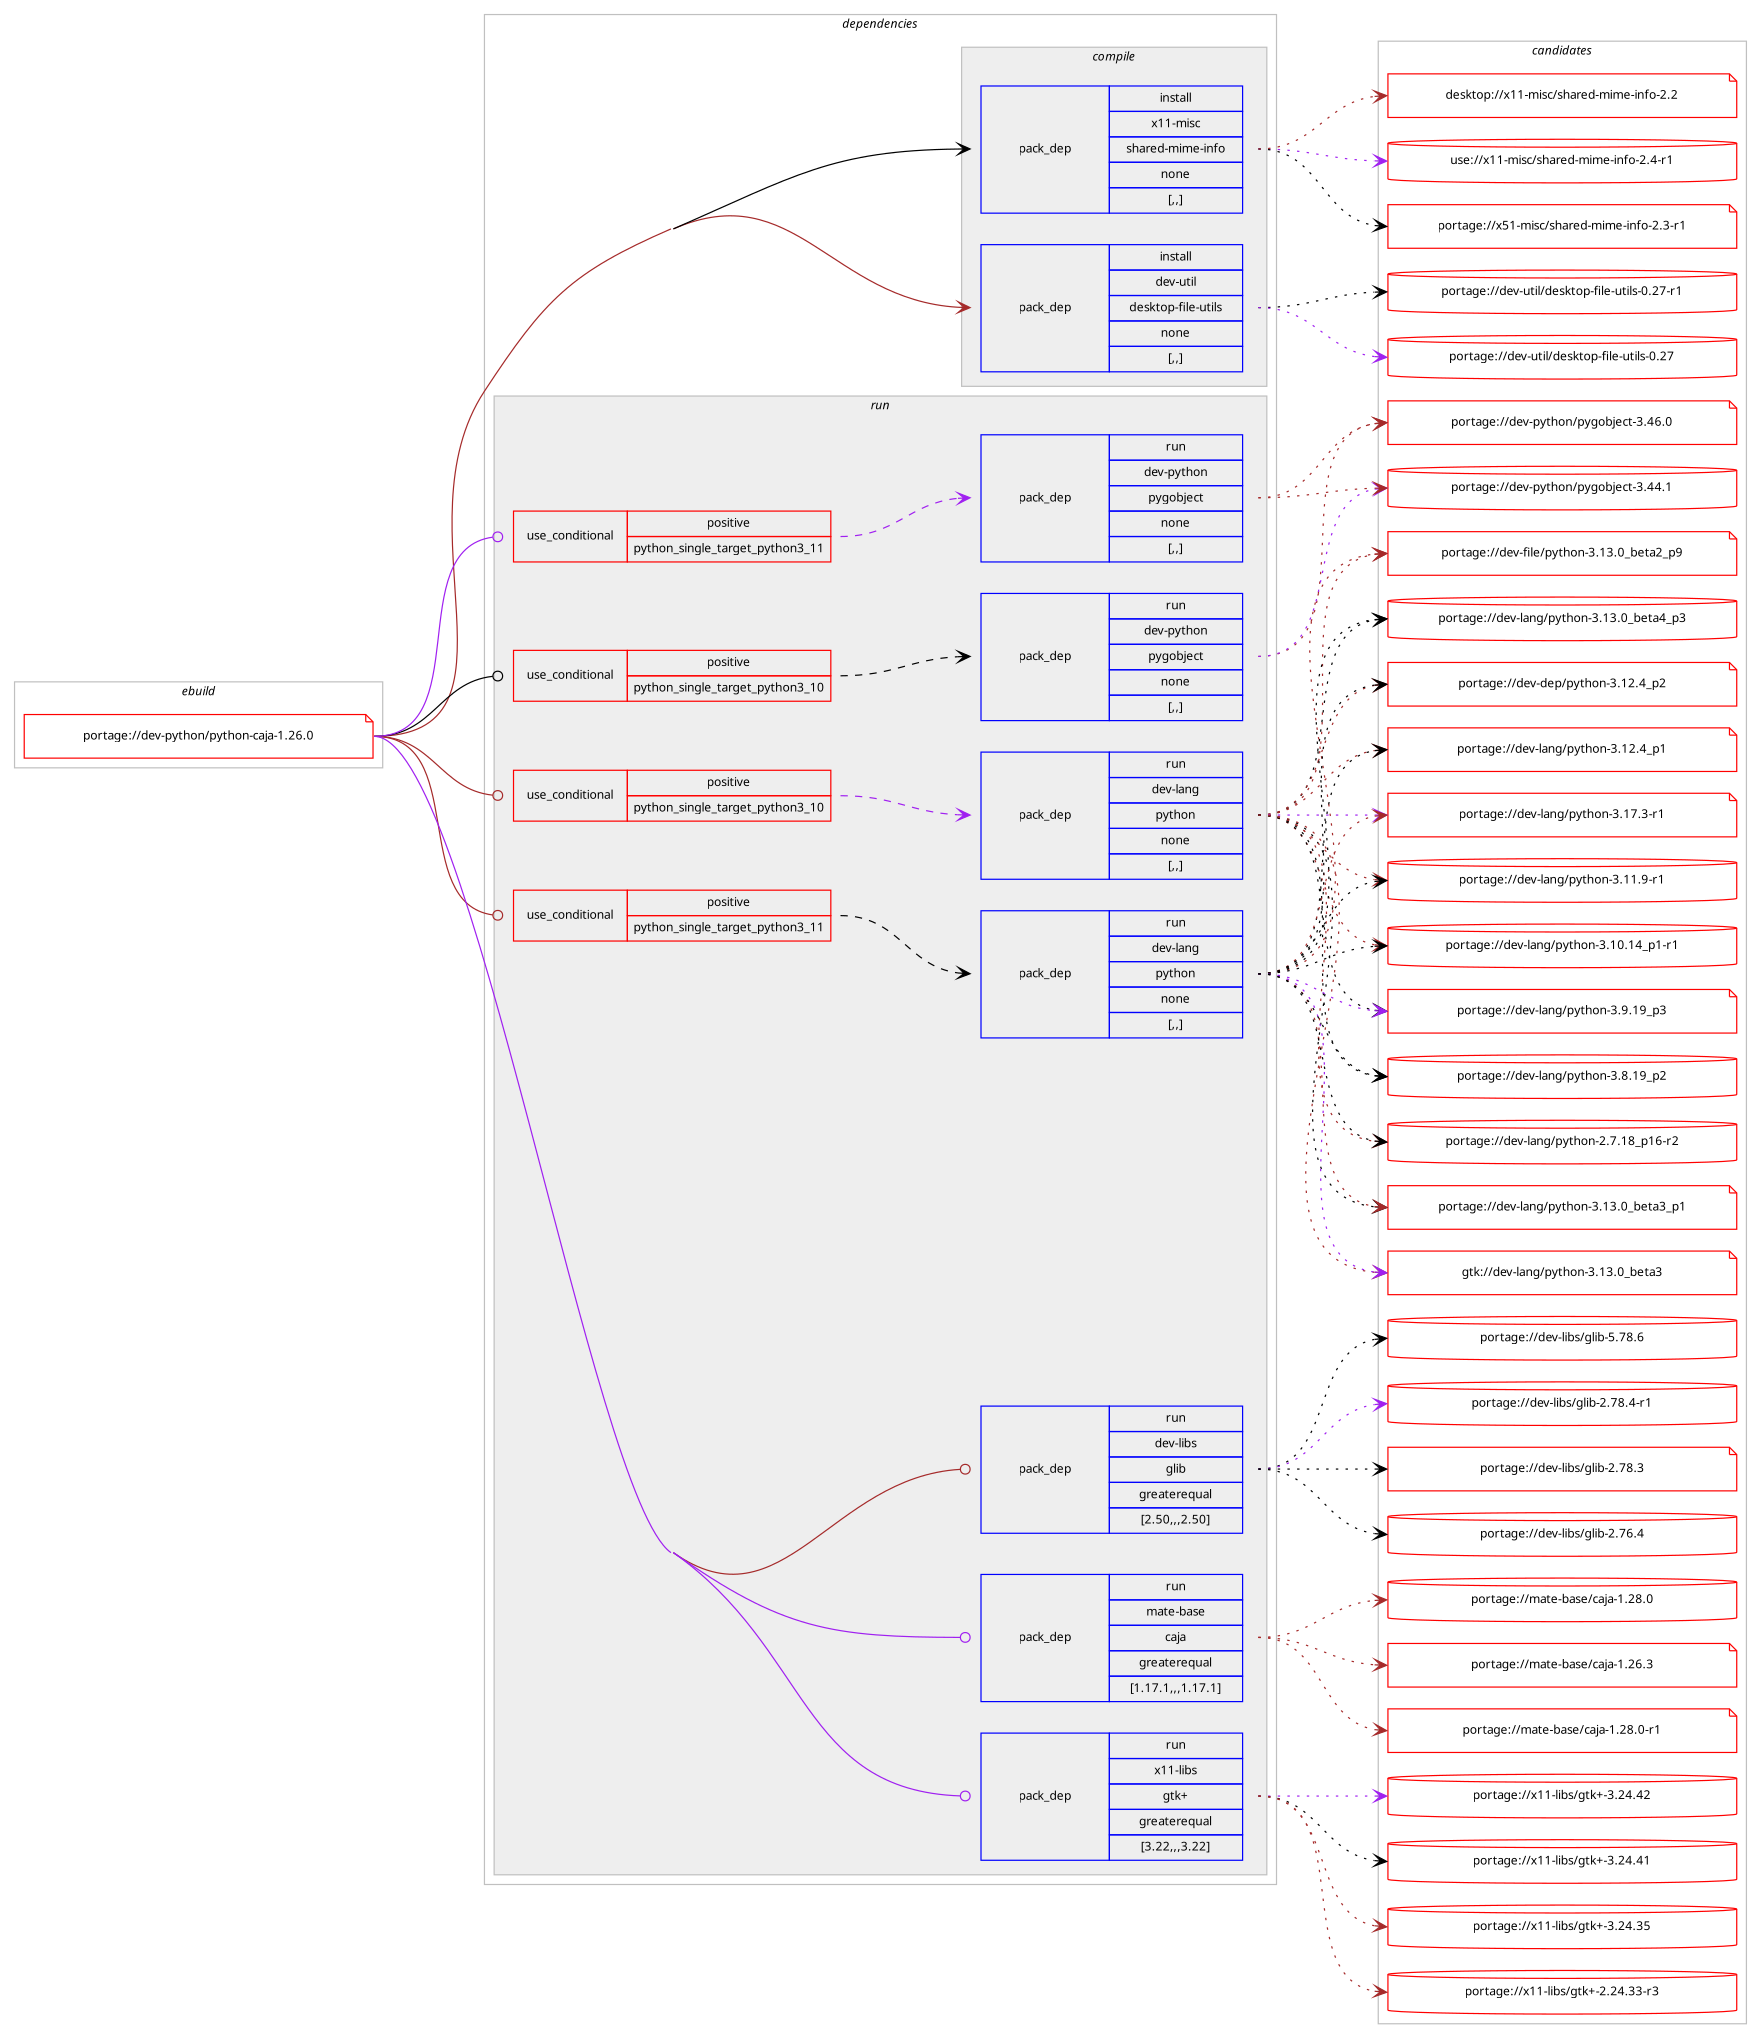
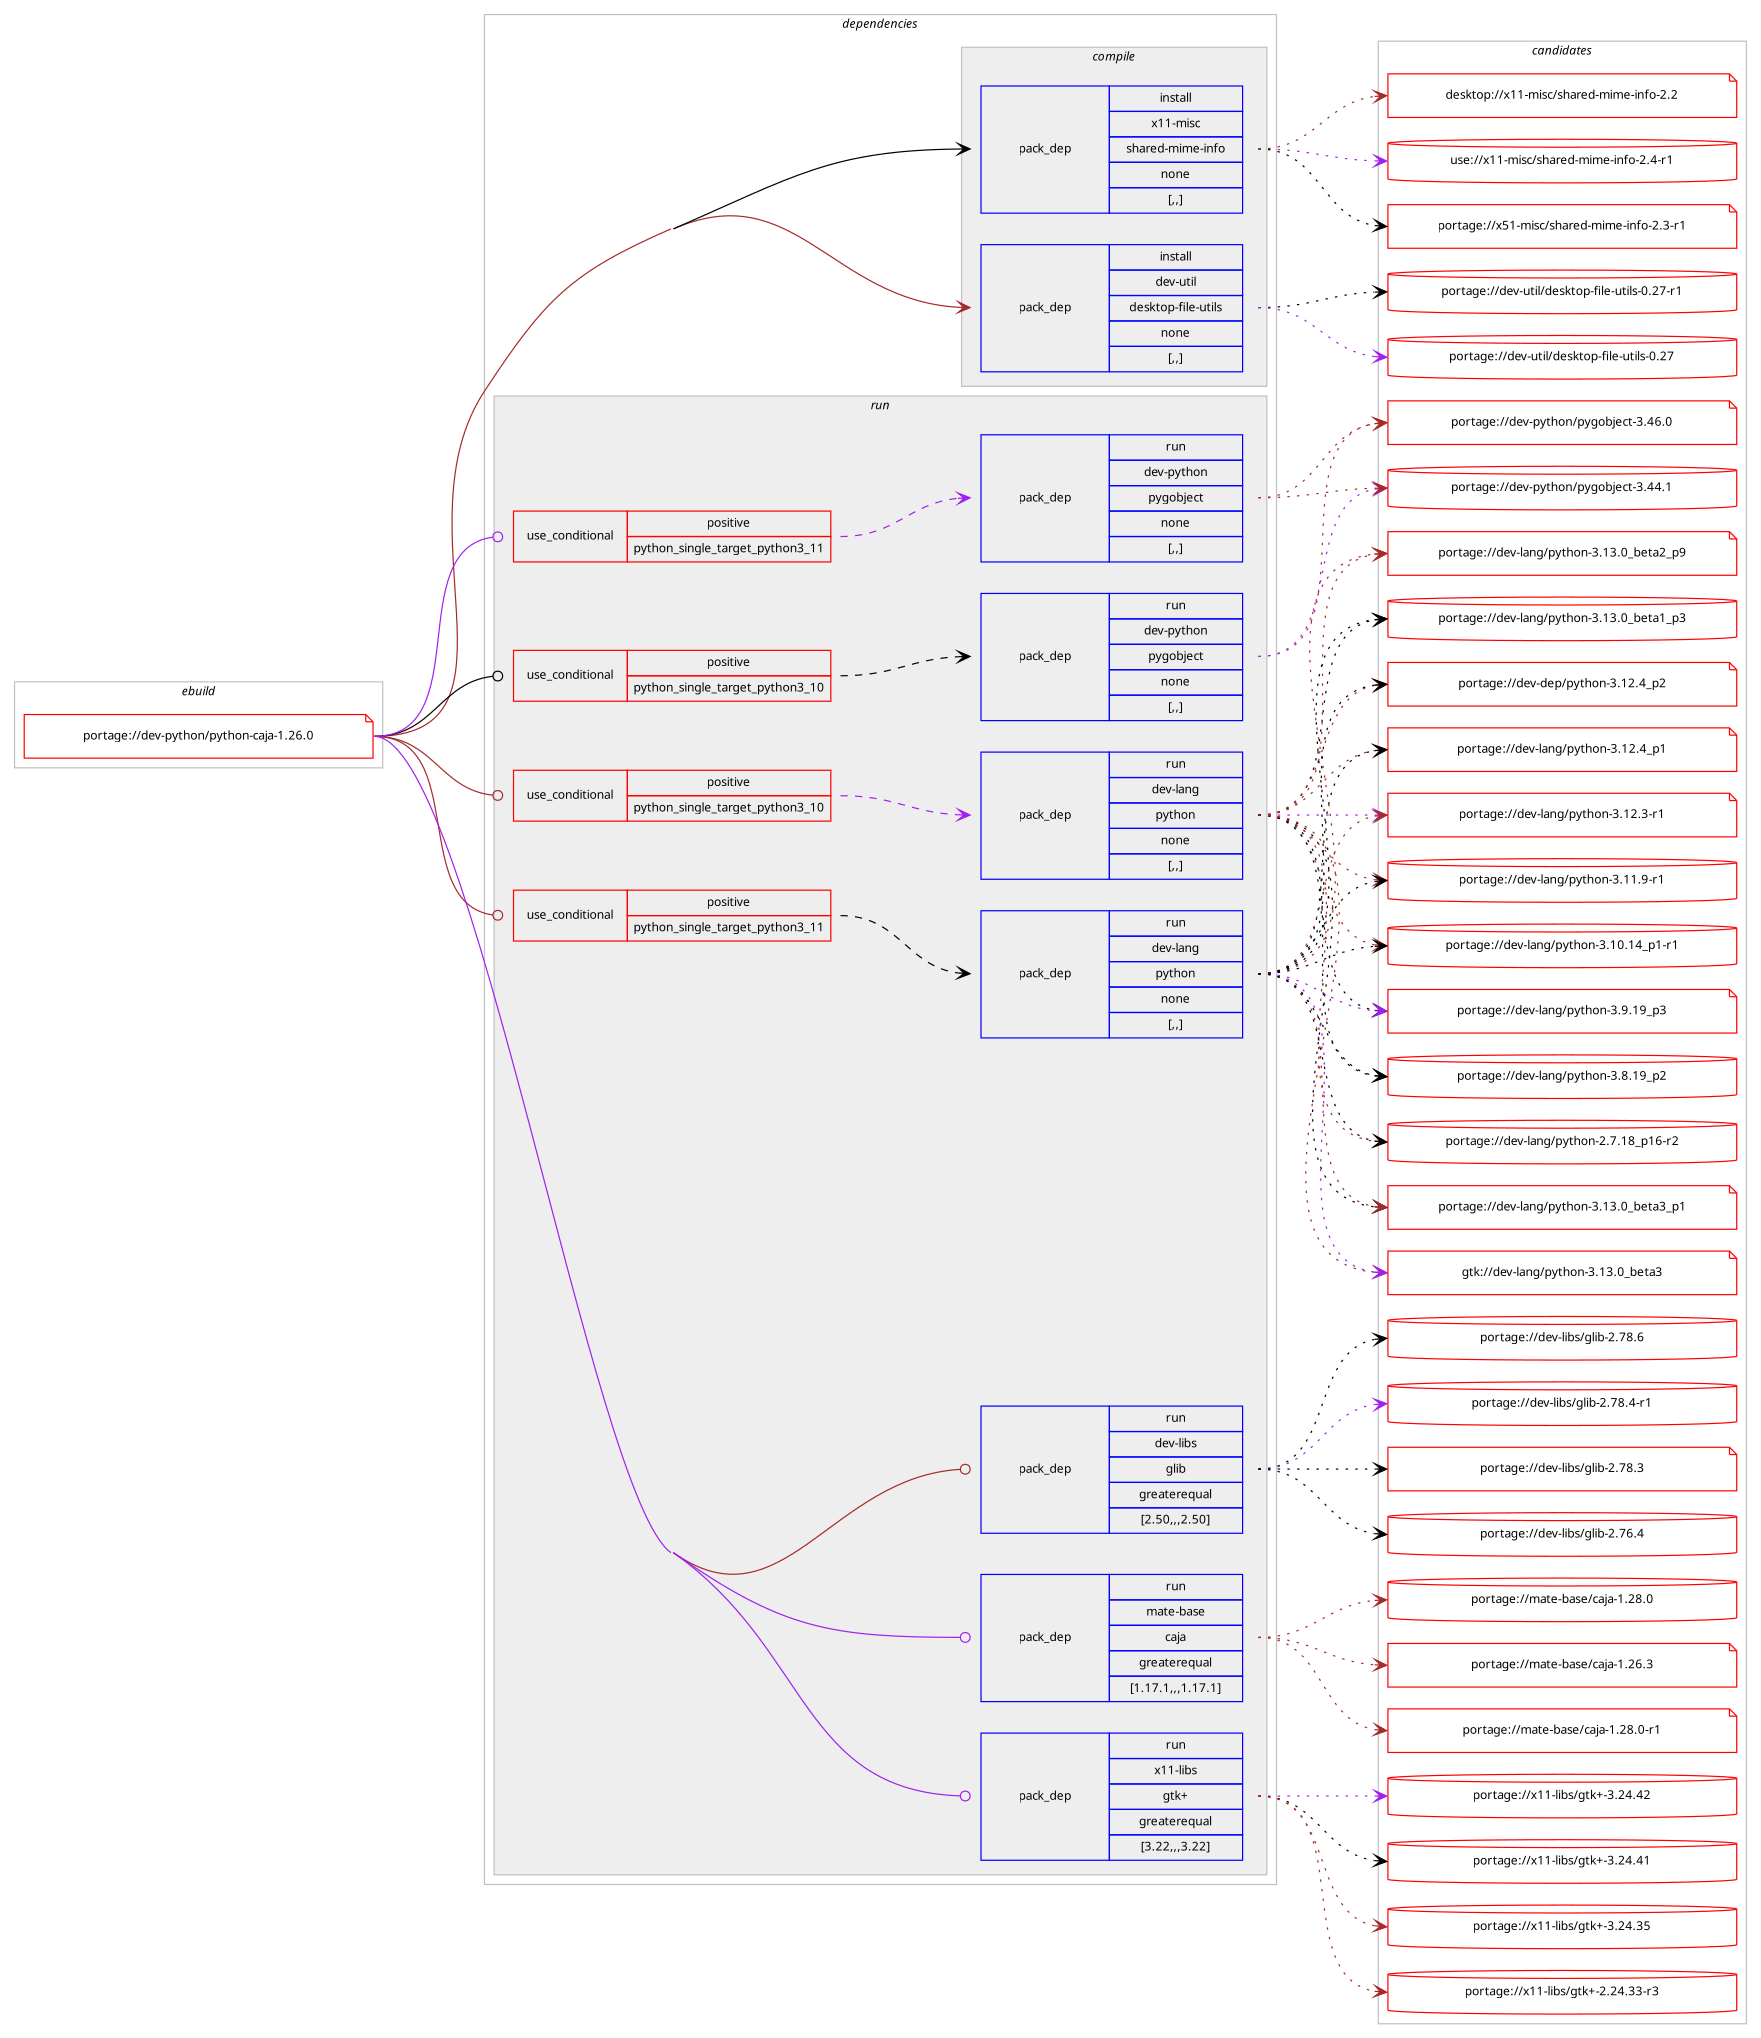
node "portage://dev-file/python-3.13.0_beta2_p9": label "portage://dev-file/python-3.13.0_beta2_p9" -> "portage://dev-lang/python-3.13.0_beta2_p9"
node "portage://dev-lang/python-3.13.0_beta4_p3": label "portage://dev-lang/python-3.13.0_beta4_p3" -> "portage://dev-lang/python-3.13.0_beta1_p3"
node "portage://dev-lang/python-3.17.3-r1": label "portage://dev-lang/python-3.17.3-r1" -> "portage://dev-lang/python-3.12.3-r1"
node "portage://dev-libs/glib-5.78.6": label "portage://dev-libs/glib-5.78.6" -> "portage://dev-libs/glib-2.78.6"
